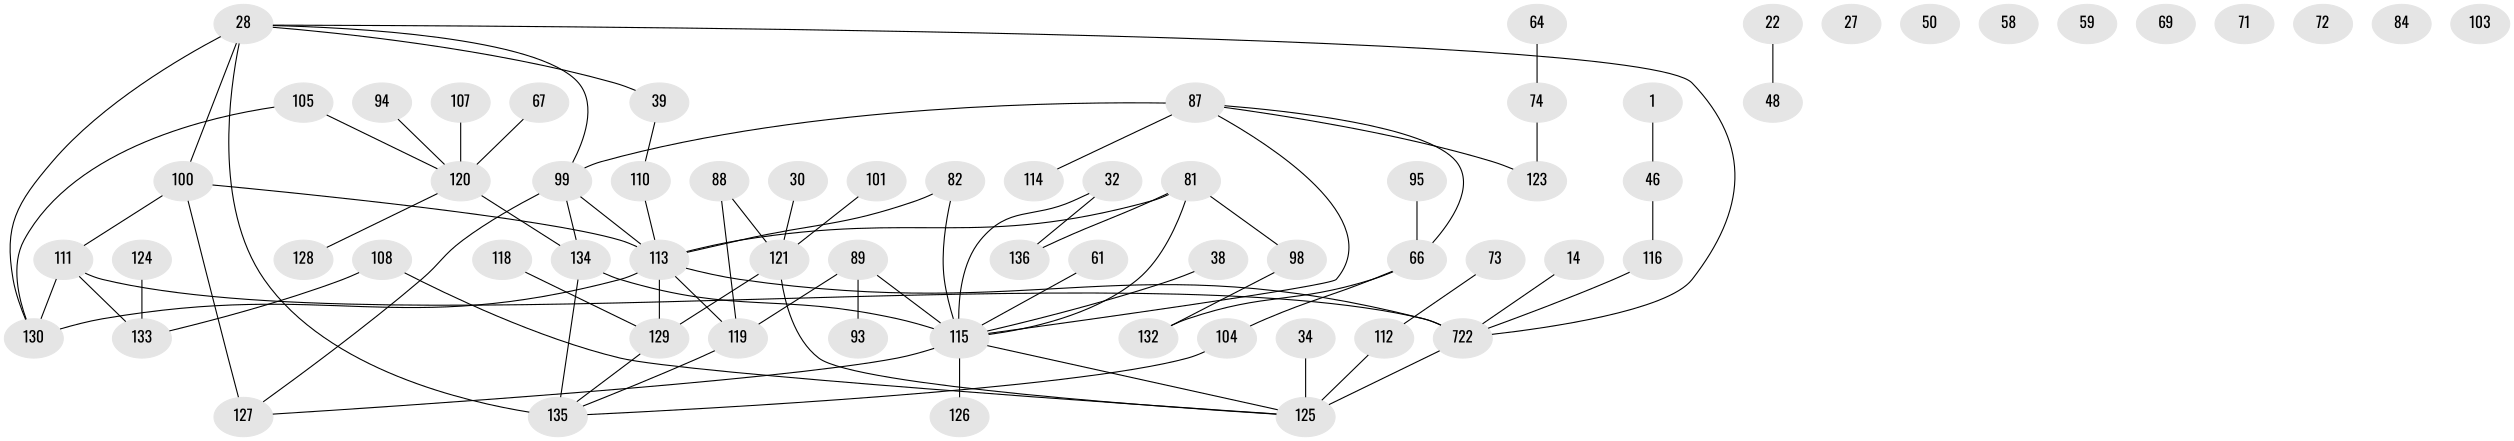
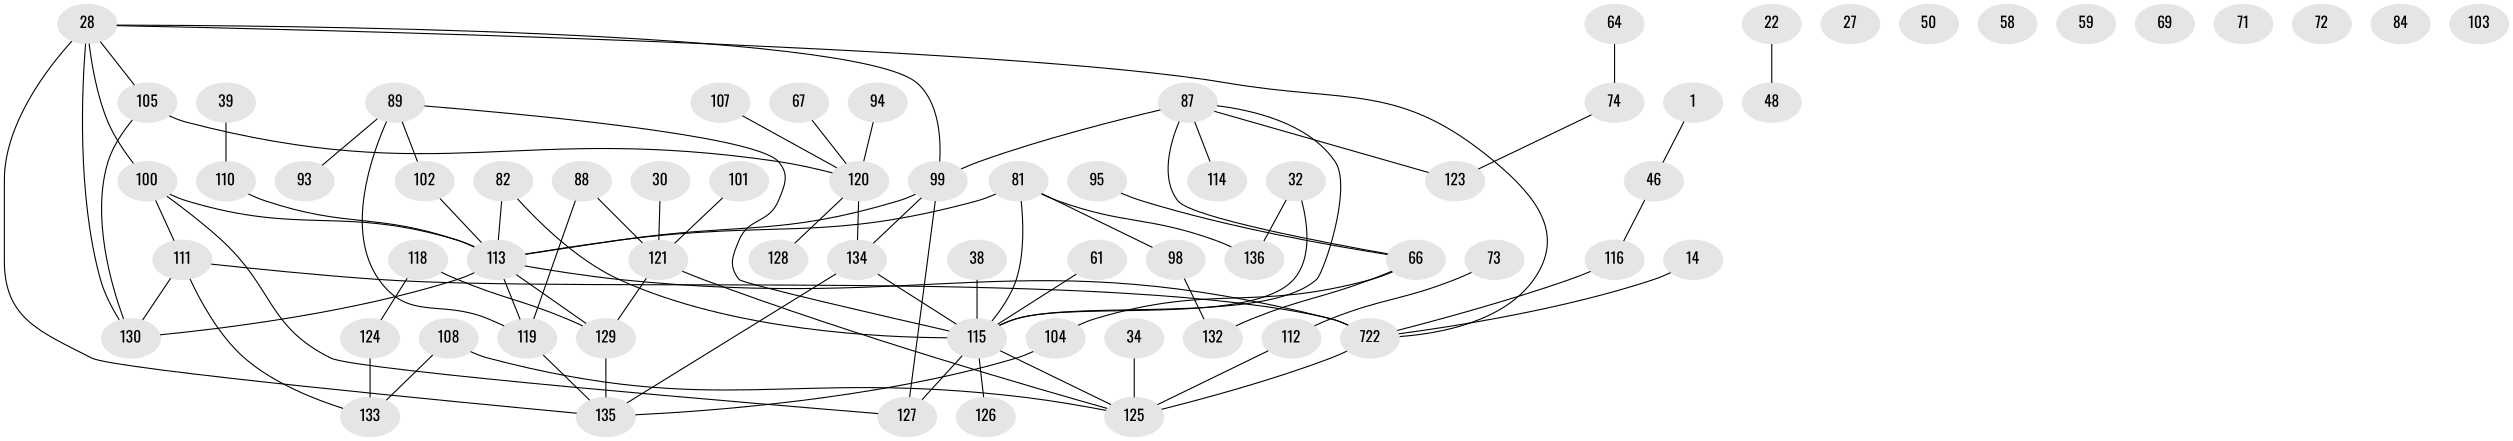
edge "28" -- "39": now "28" -- "105"
node "102": added
edge "118" -- "124": added
